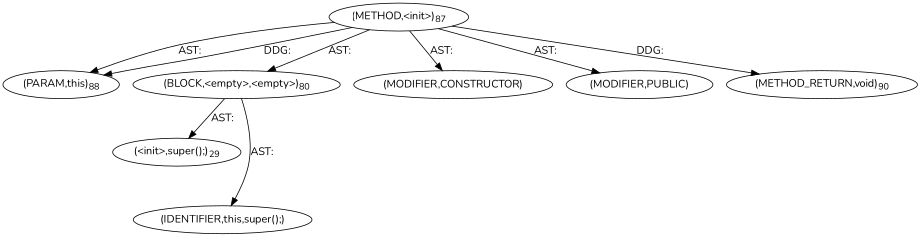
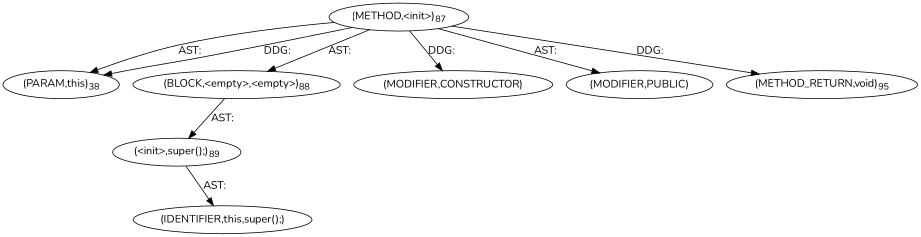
edge "(METHOD,<init>)" -> "(MODIFIER,CONSTRUCTOR)": label "AST: " -> "DDG: "
node "(PARAM,this)": text "88" -> "38"
node "(BLOCK,<empty>,<empty>)": text "80" -> "88"
node "(METHOD_RETURN,void)": text "90" -> "95"
edge "(BLOCK,<empty>,<empty>)" -> "(IDENTIFIER,this,super();)": now "(<init>,super();)" -> "(IDENTIFIER,this,super();)"
node "(<init>,super();)": text "29" -> "89"
